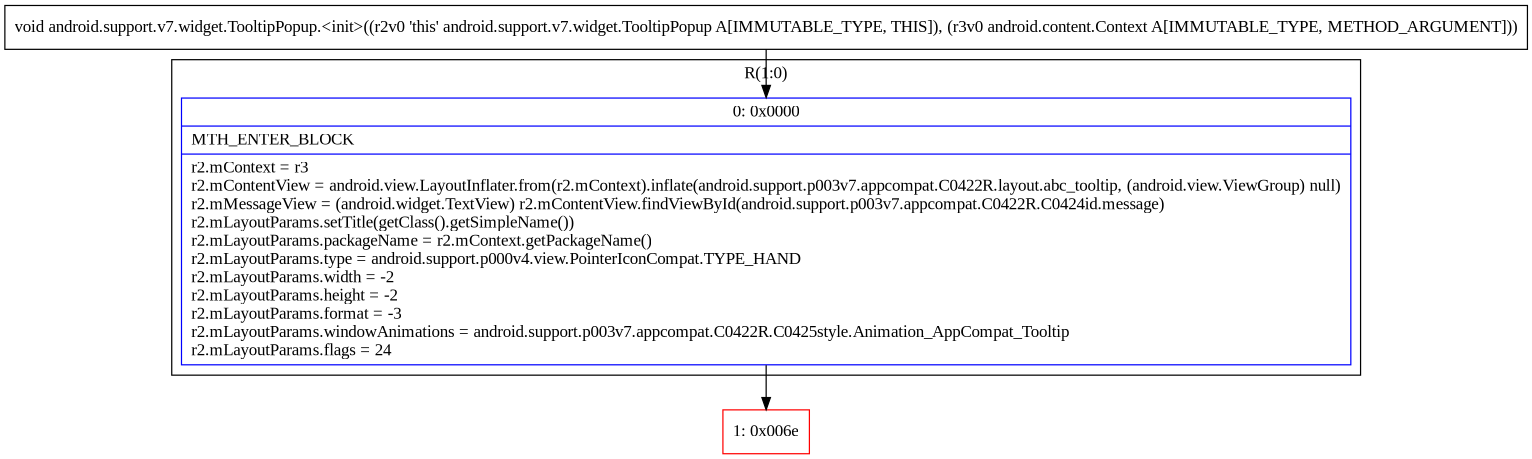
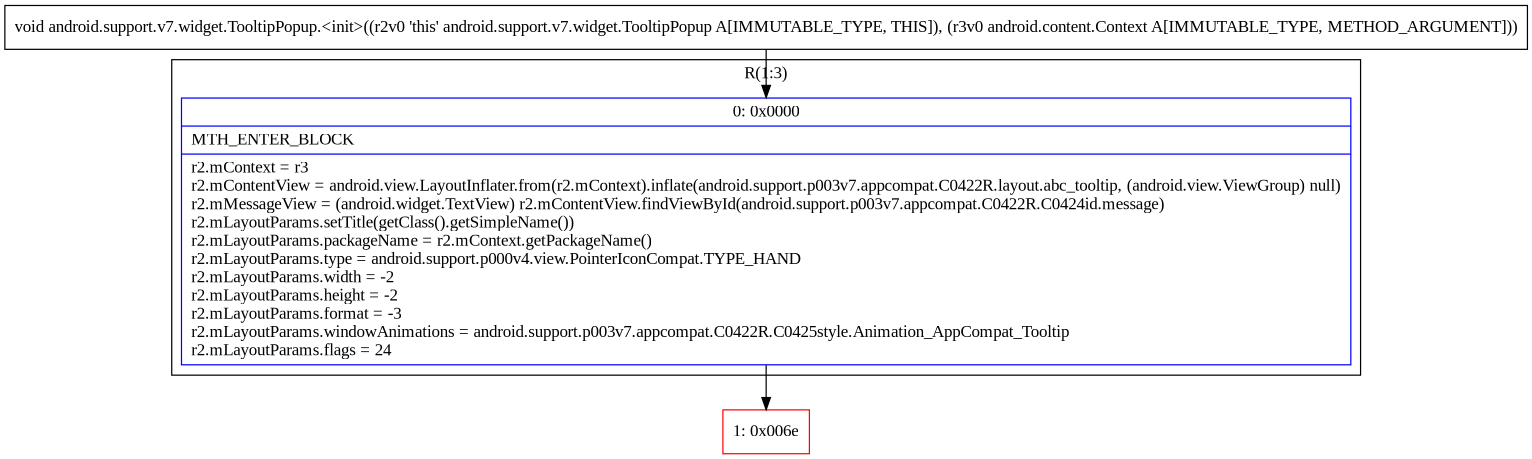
cluster "R(1:0)": label "R(1:0)" -> "R(1:3)"
